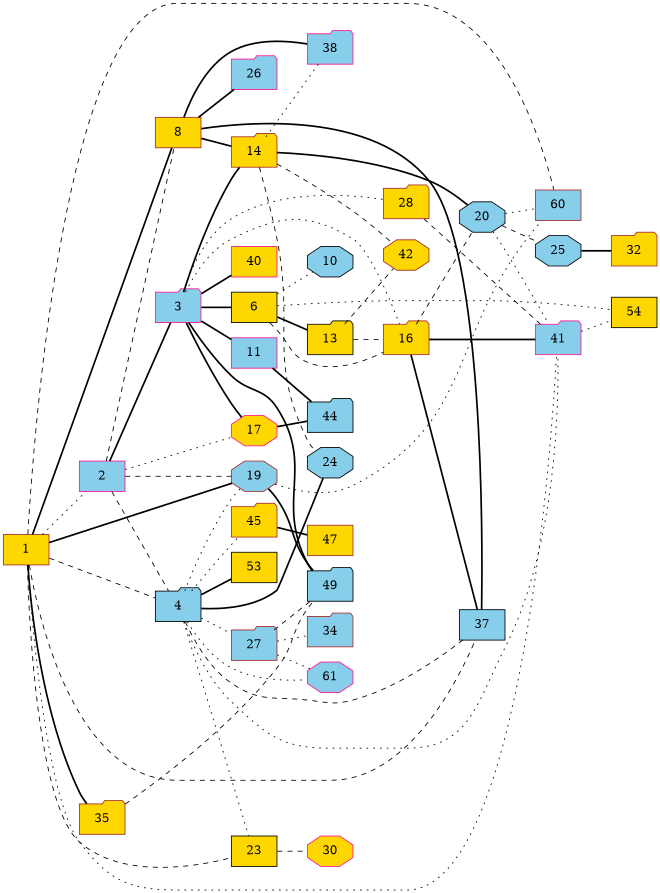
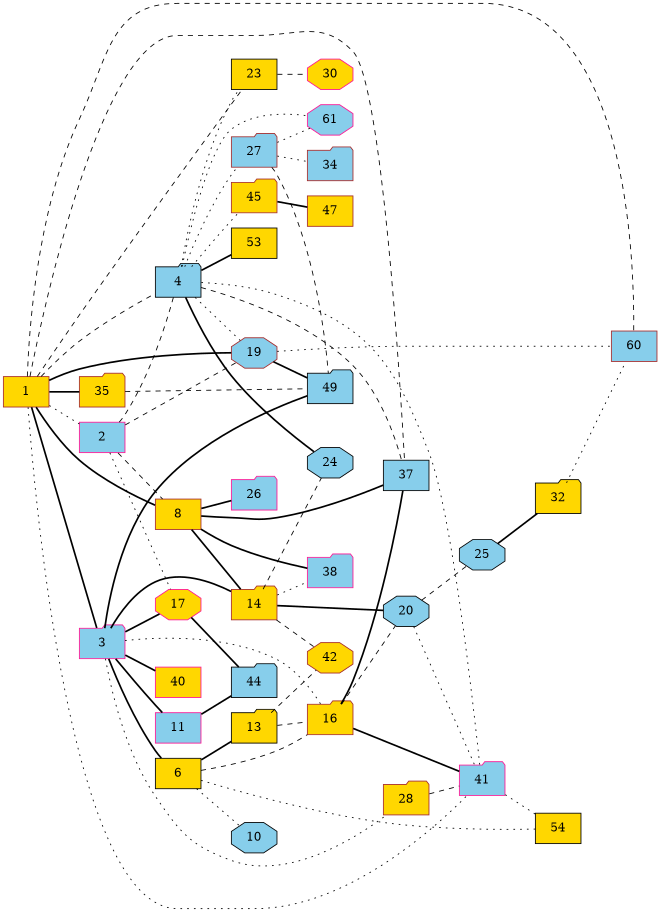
edge "60" -- "20": now "60" -- "32"
node "32": color brown -> black
edge "3" -- "2": now "3" -- "1"
